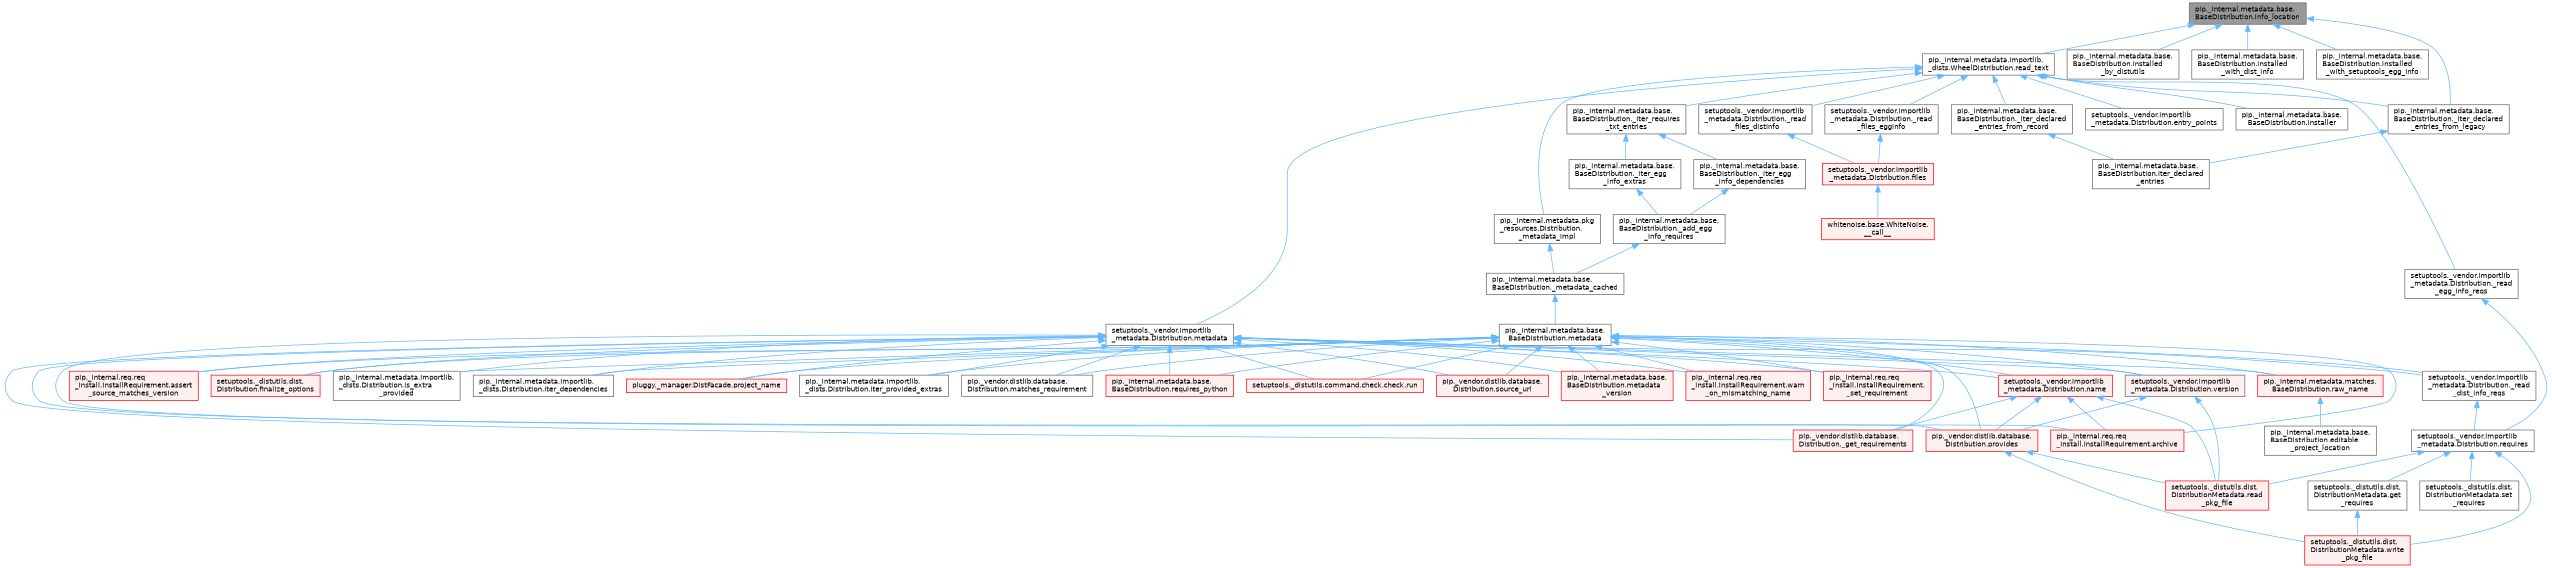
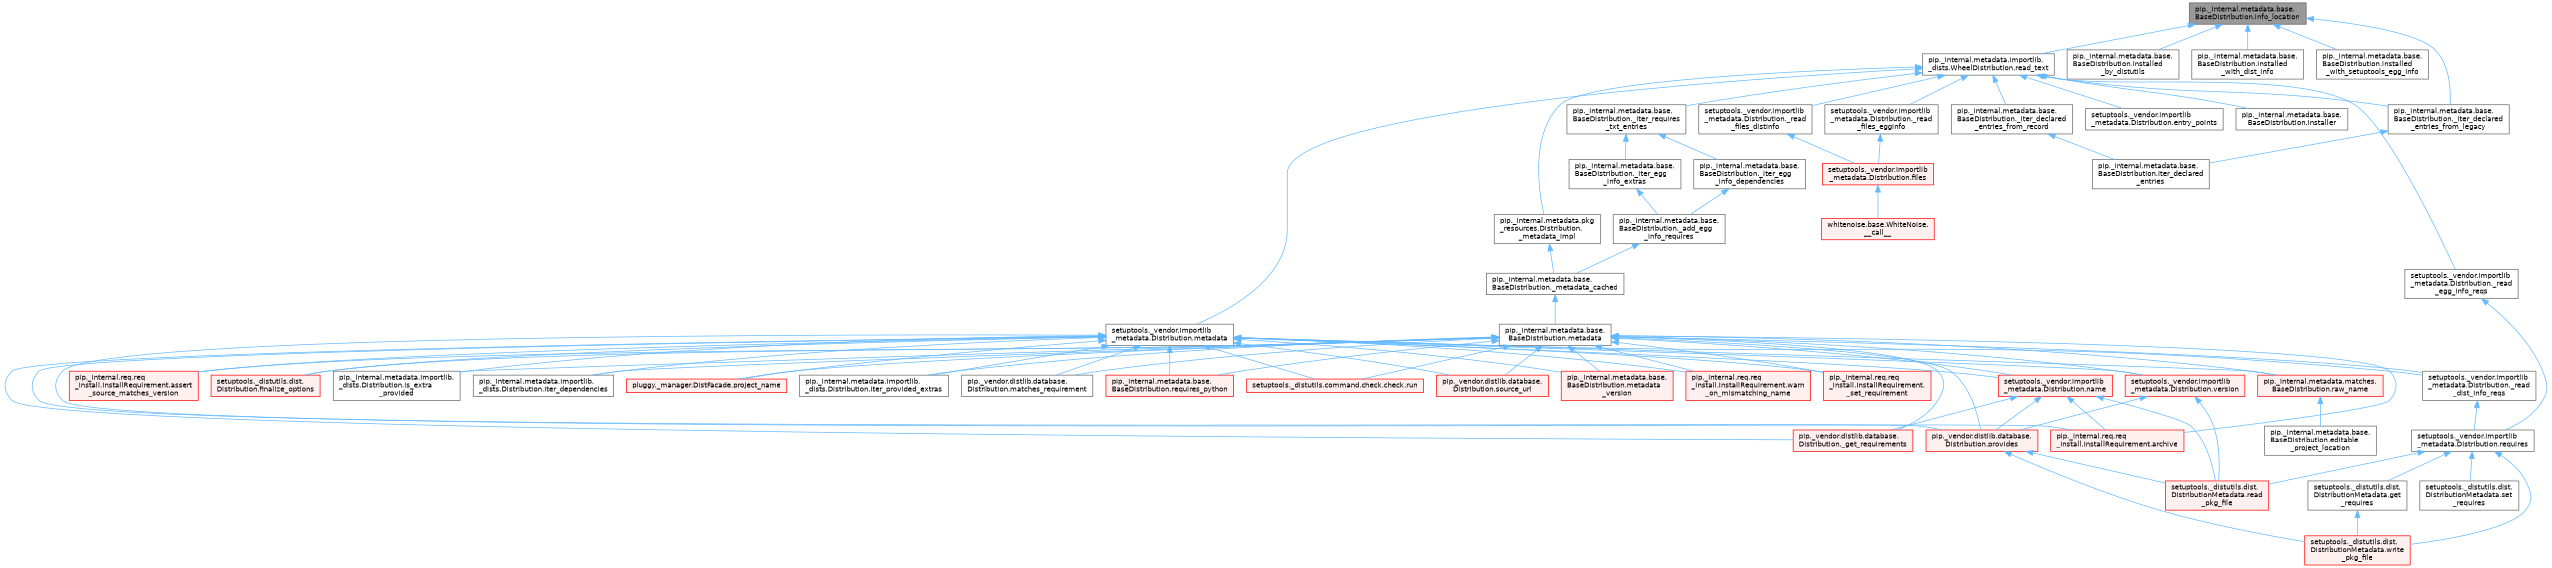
node "setuptools._vendor.importlib _metadata.Distribution.version": color grey40 -> red
